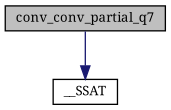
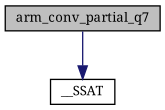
node "conv_conv_partial_q7": label "conv_conv_partial_q7" -> "arm_conv_partial_q7"
